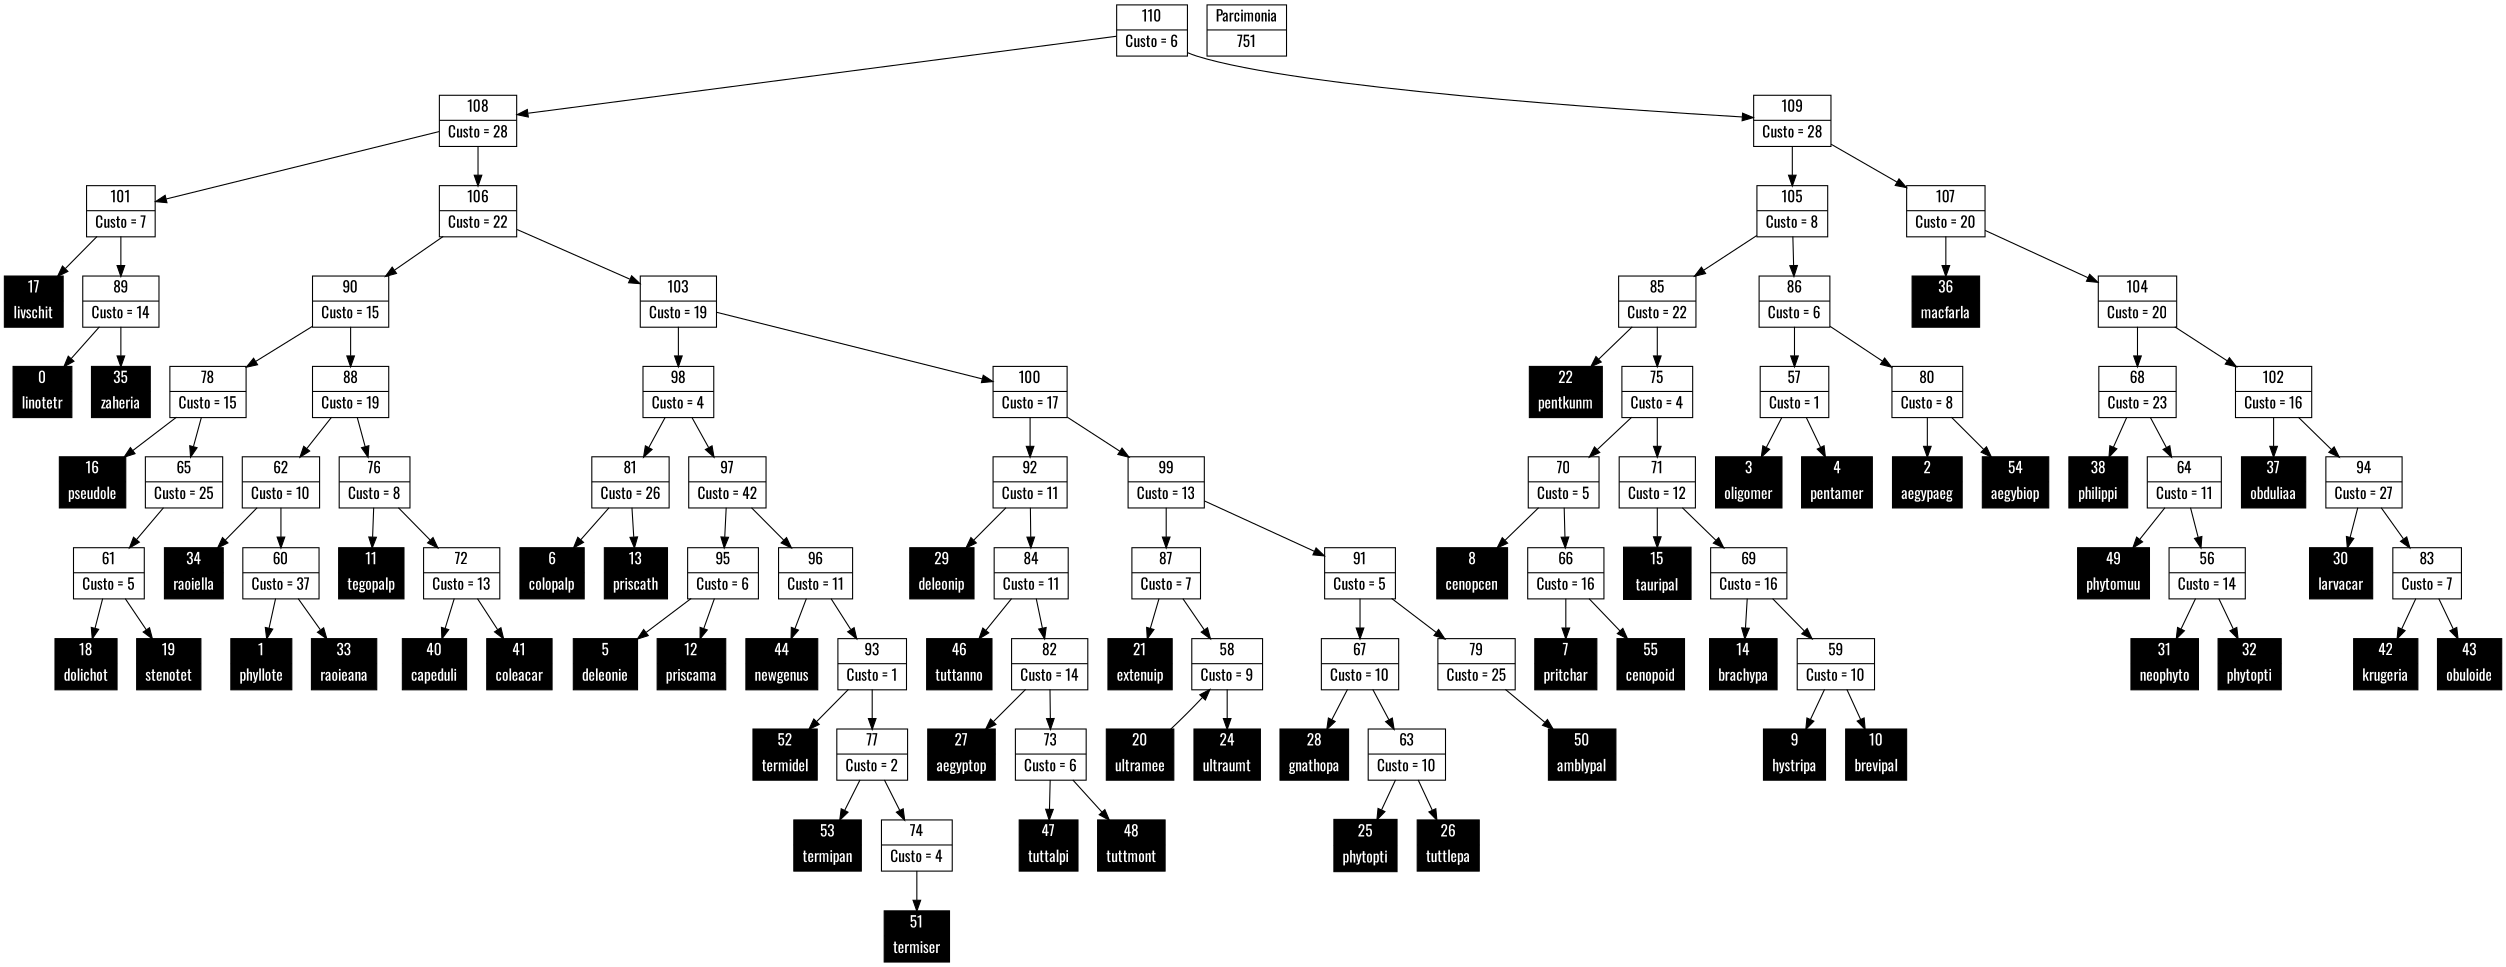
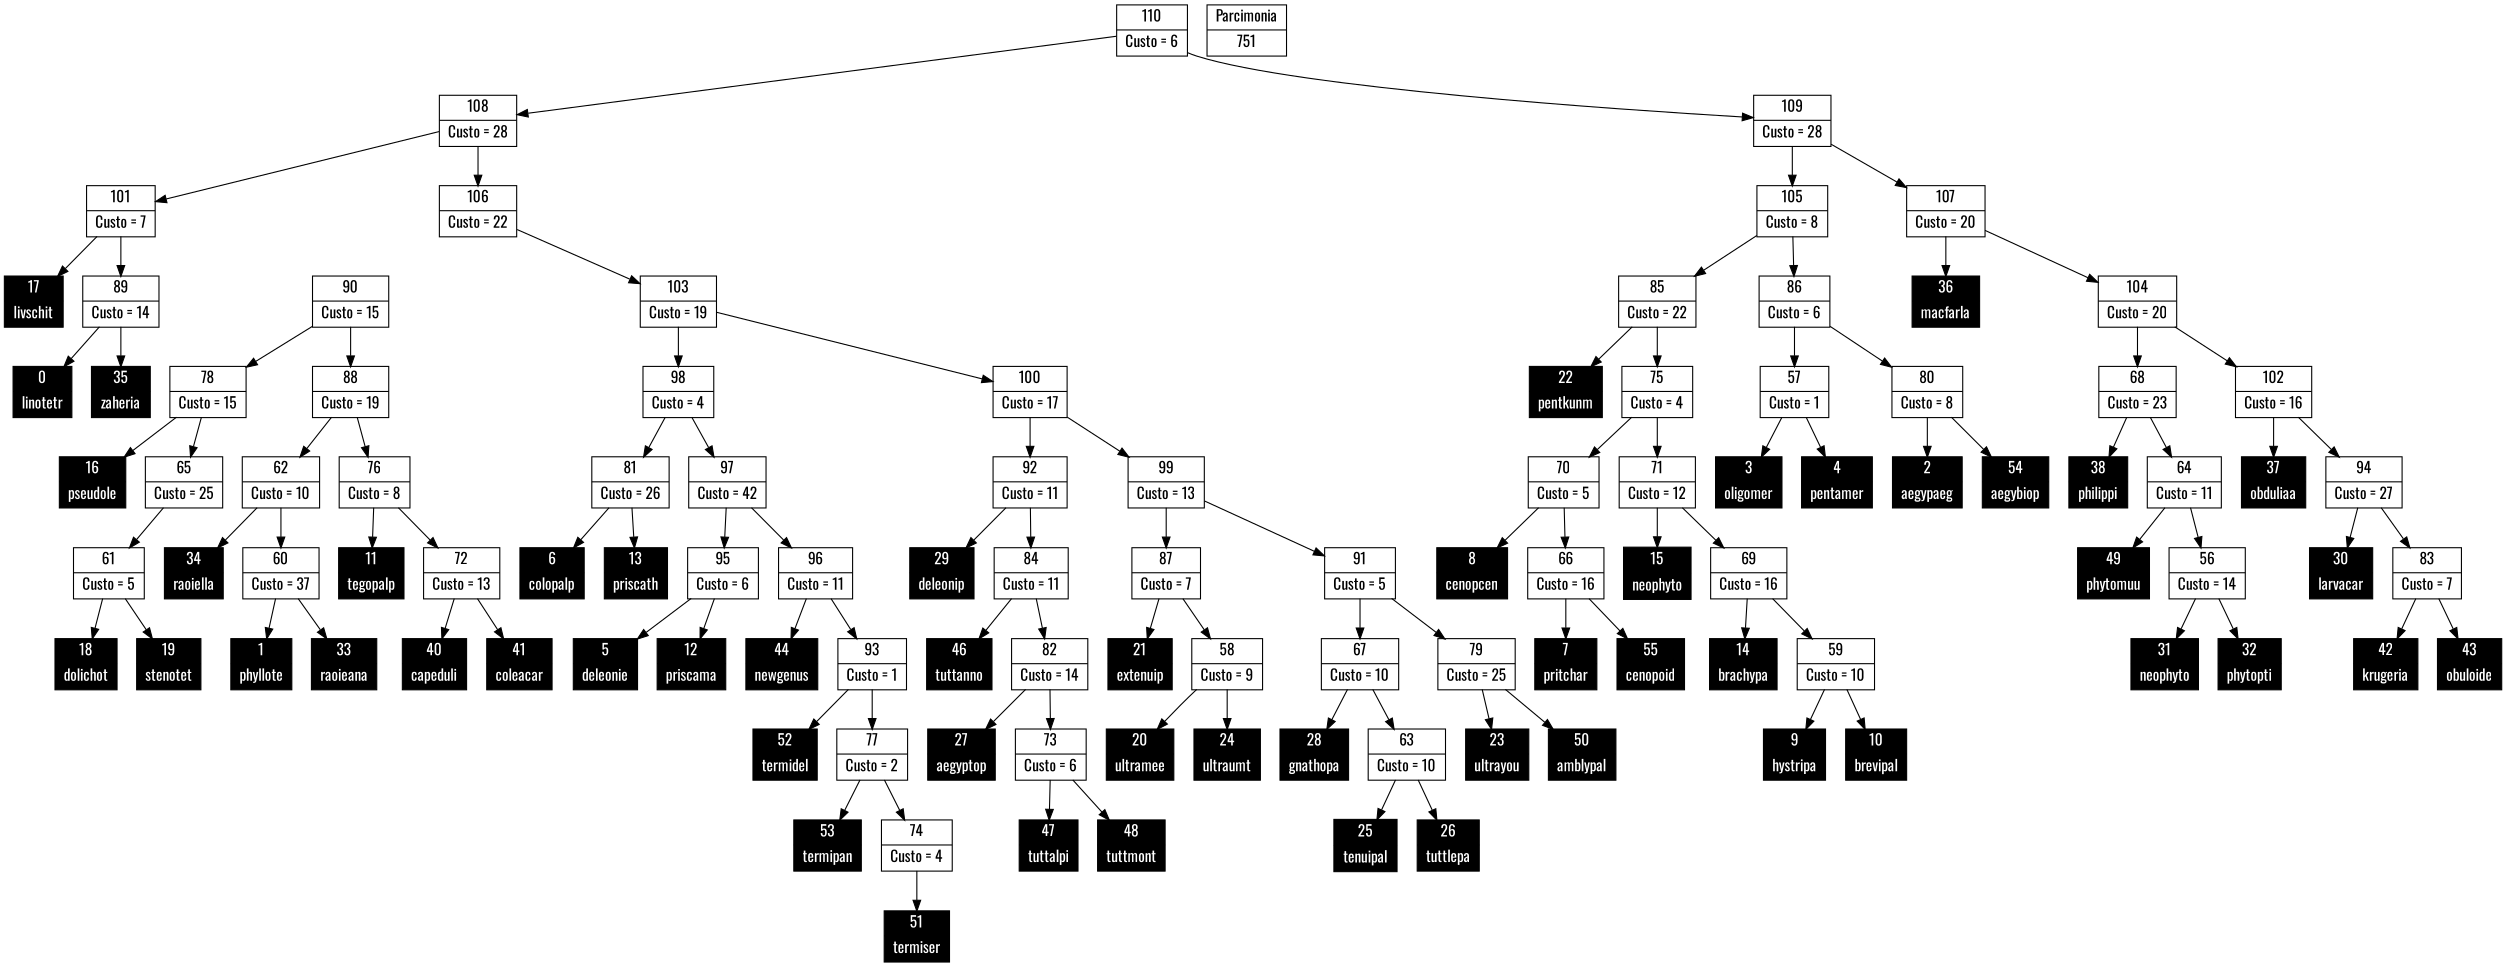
edge "106" -> "90": removed
node "15": text "tauripal" -> "neophyto"
edge "20" -> "58": reversed
node "23": added
node "25": text "phytopti" -> "tenuipal"
